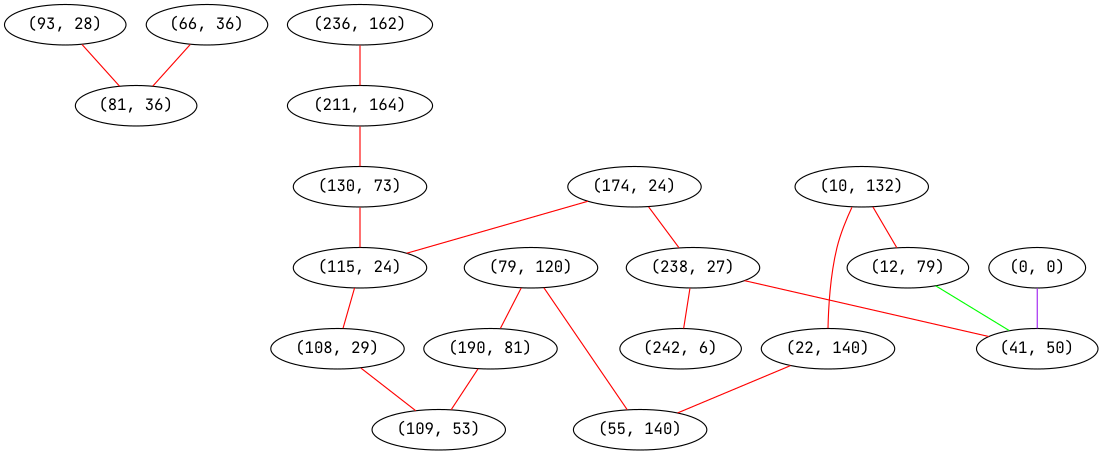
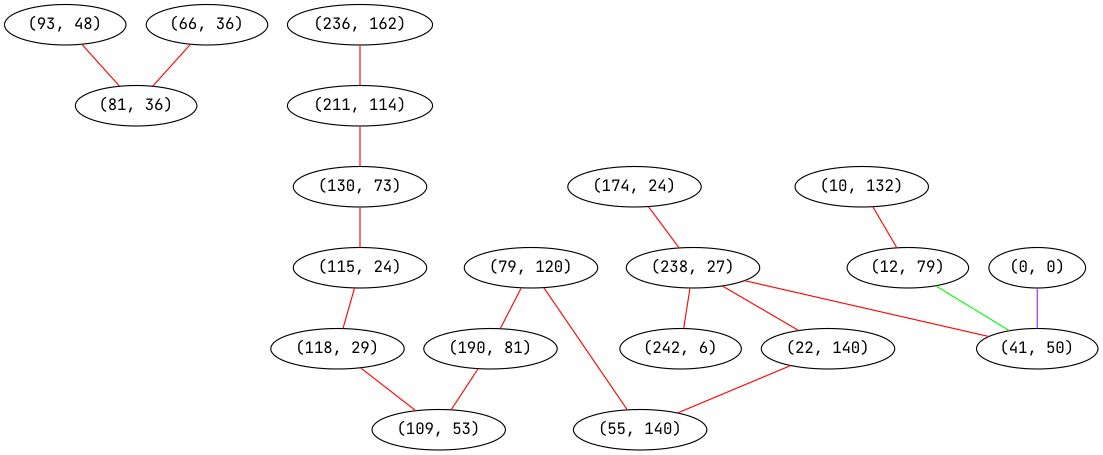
node "(93, 28)": label "(93, 28)" -> "(93, 48)"
node "(211, 164)": label "(211, 164)" -> "(211, 114)"
edge "(174, 24)" -- "(115, 24)": removed
edge "(10, 132)" -- "(22, 140)": now "(238, 27)" -- "(22, 140)"
node "(108, 29)": label "(108, 29)" -> "(118, 29)"
